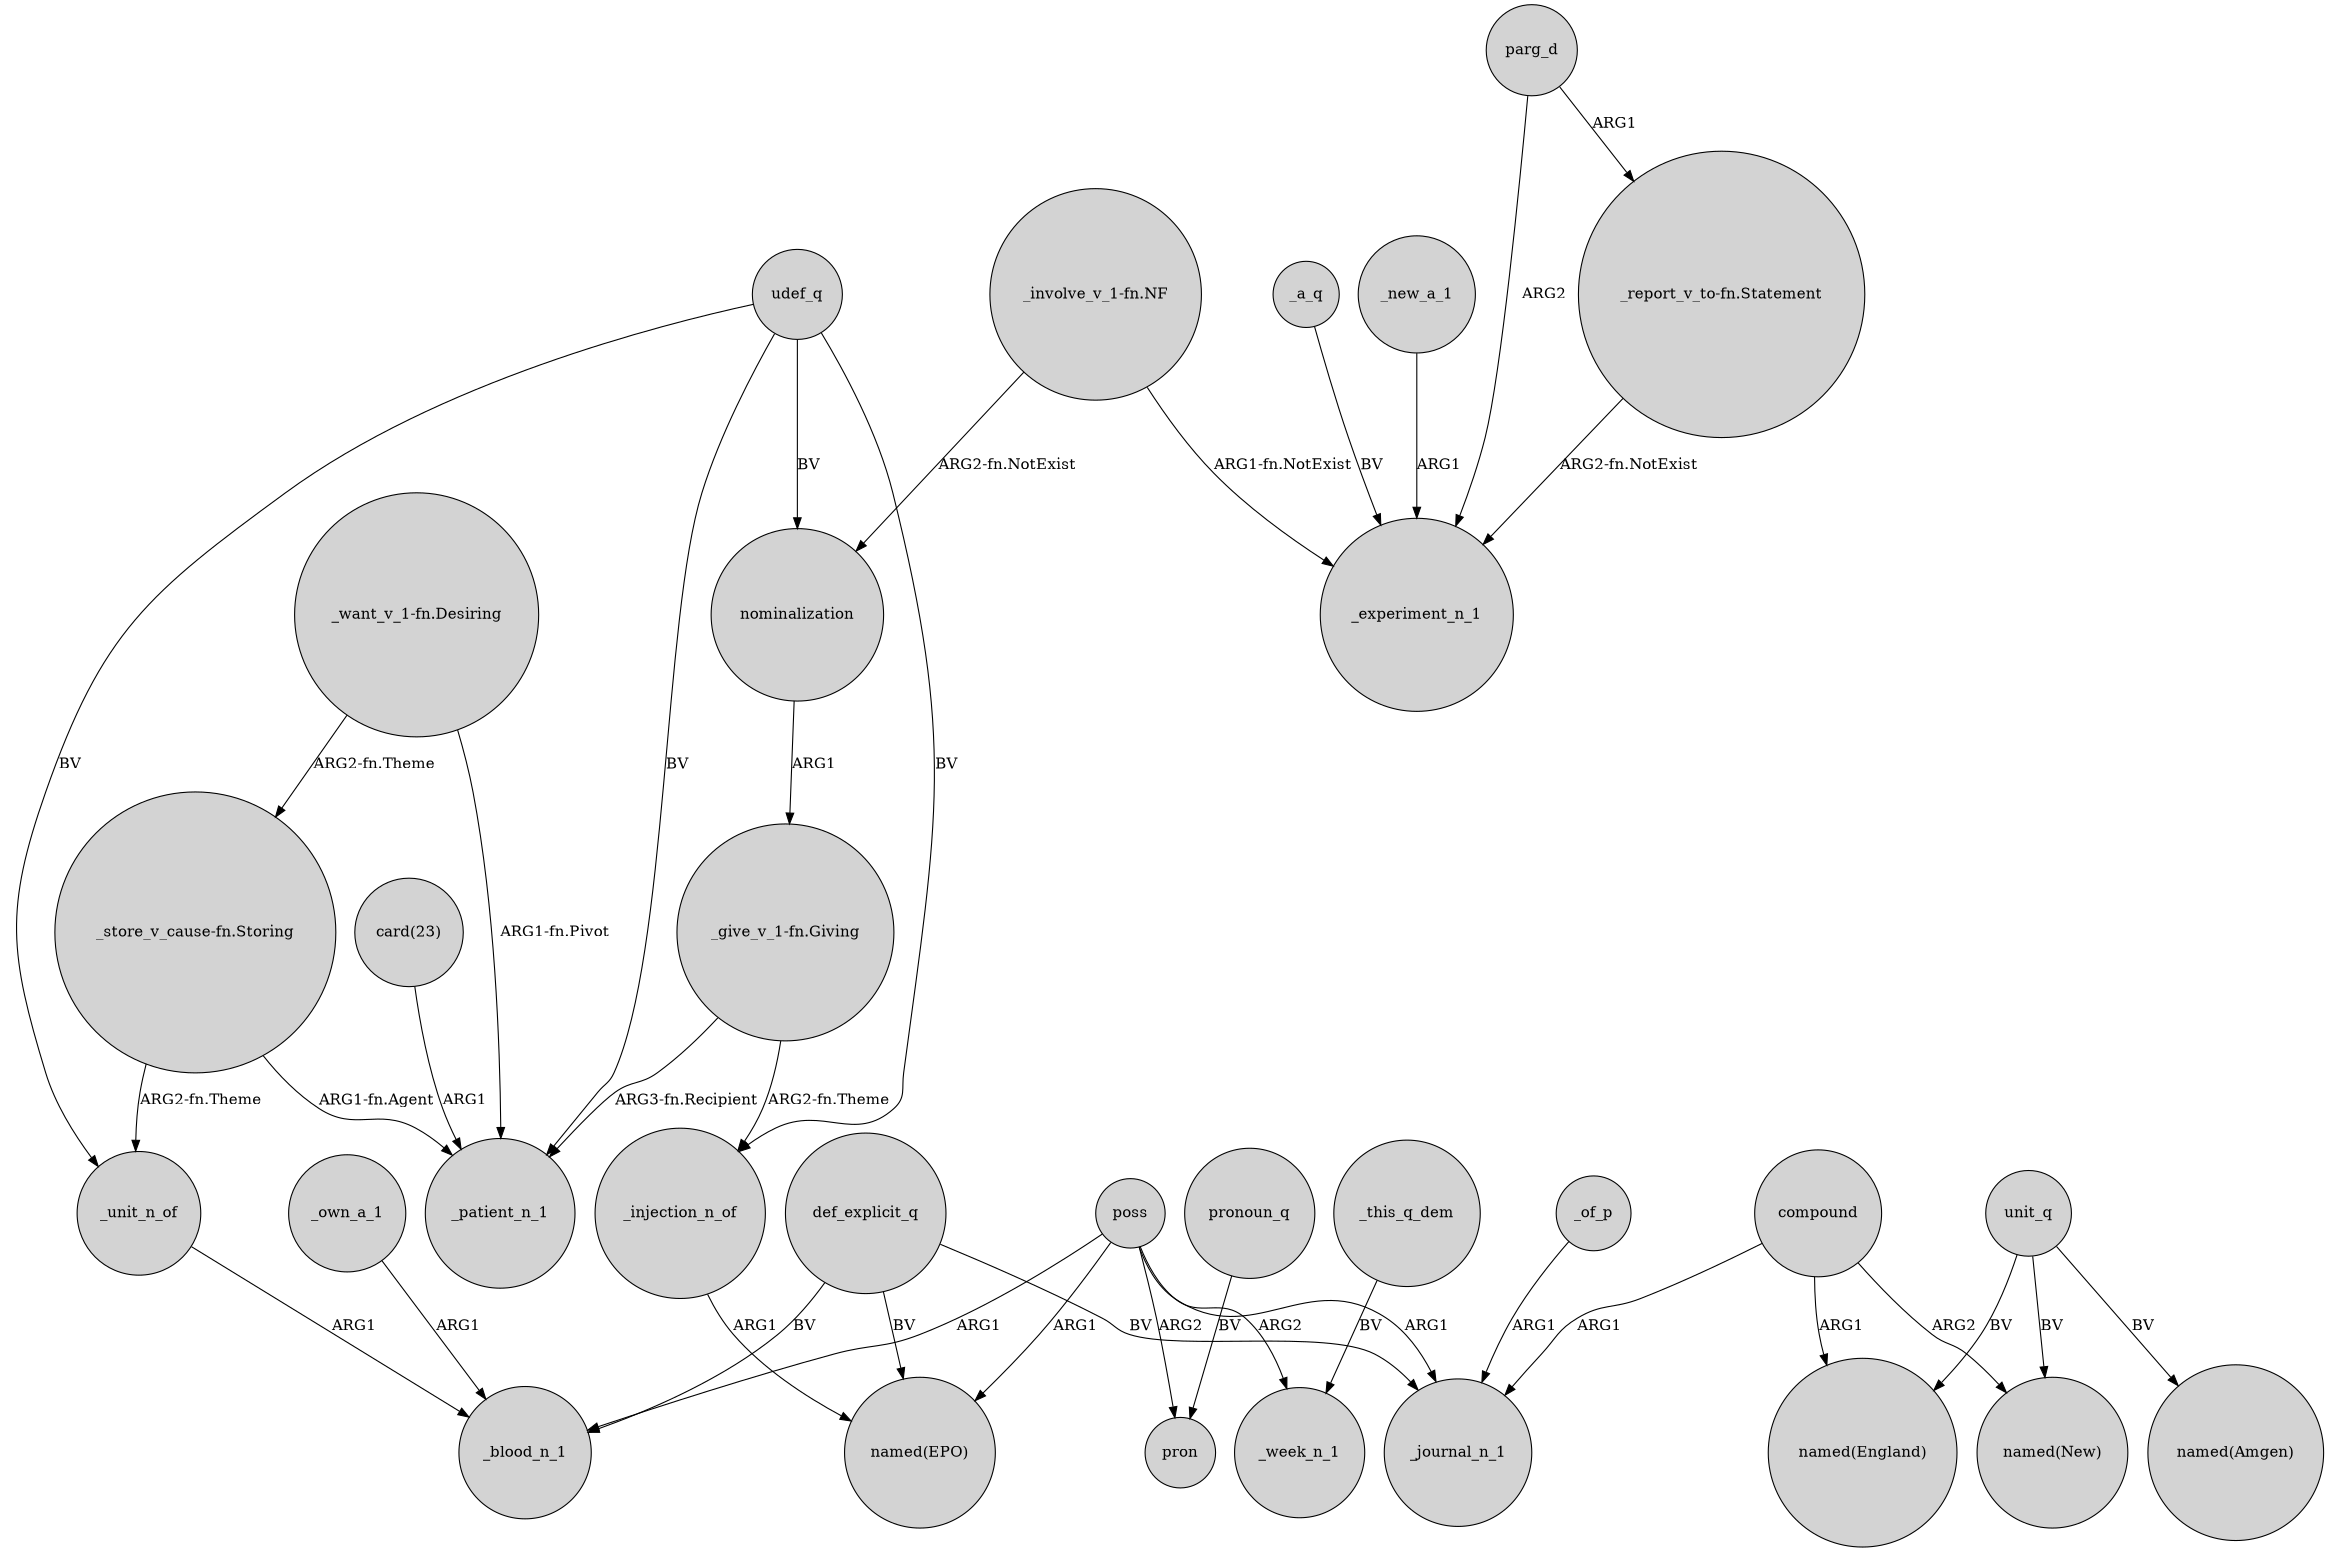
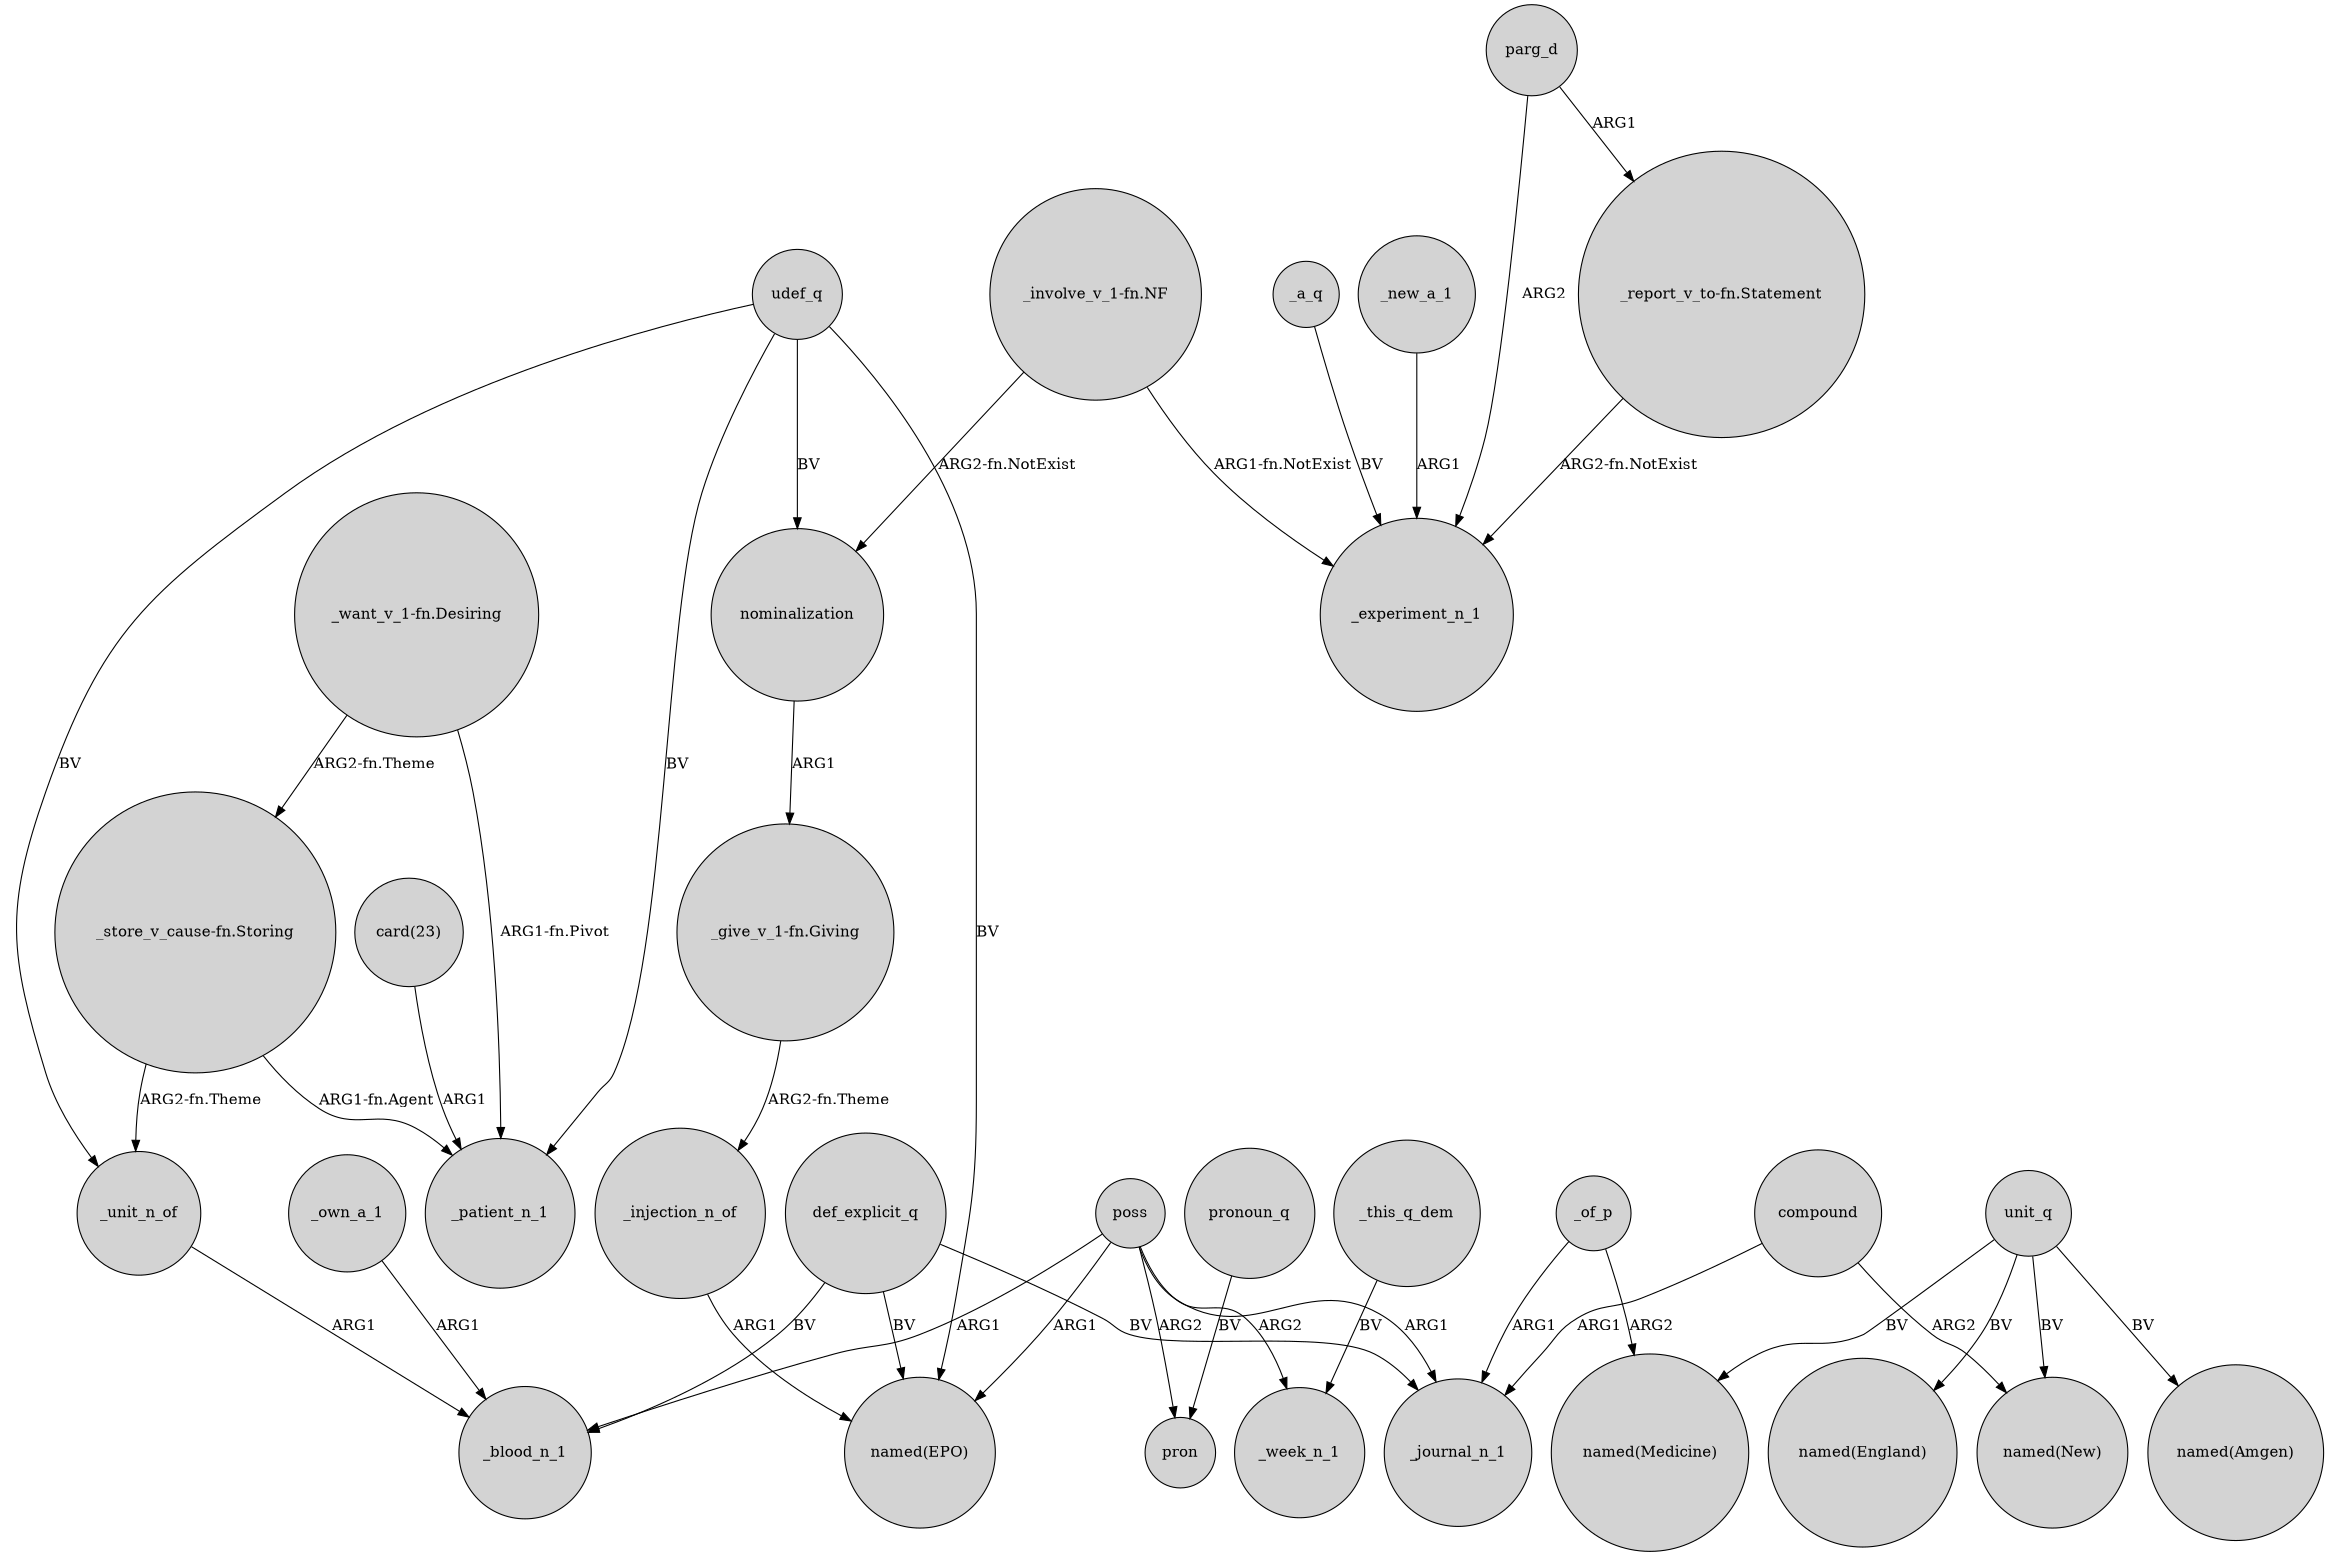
edge "udef_q" -> "_injection_n_of": now "udef_q" -> "named(EPO)"
edge "_give_v_1-fn.Giving" -> "_patient_n_1": removed, label "ARG3-fn.Recipient"
edge "compound" -> "named(England)": removed, label "ARG1"
node "named(Medicine)": added
